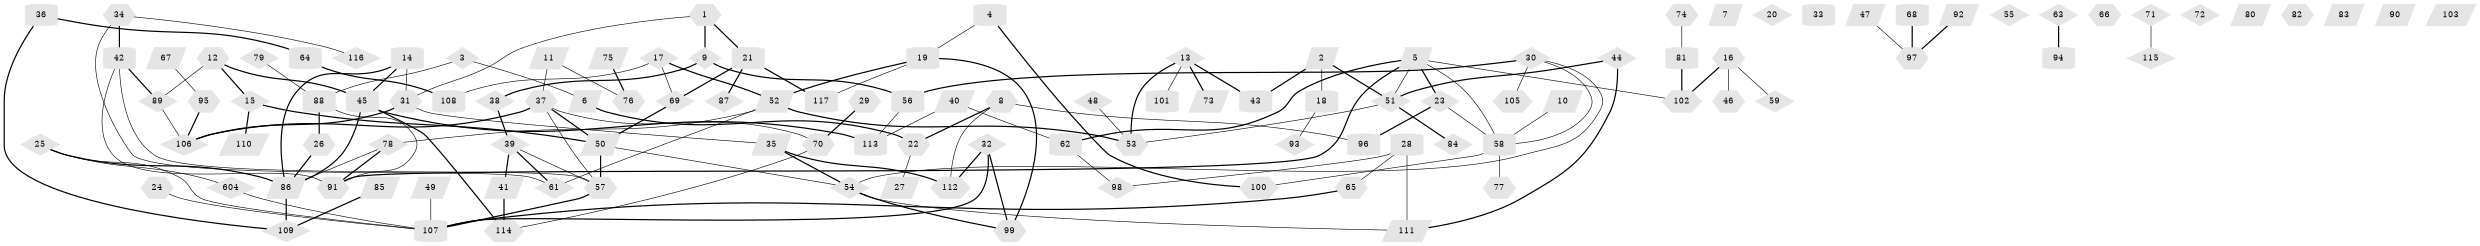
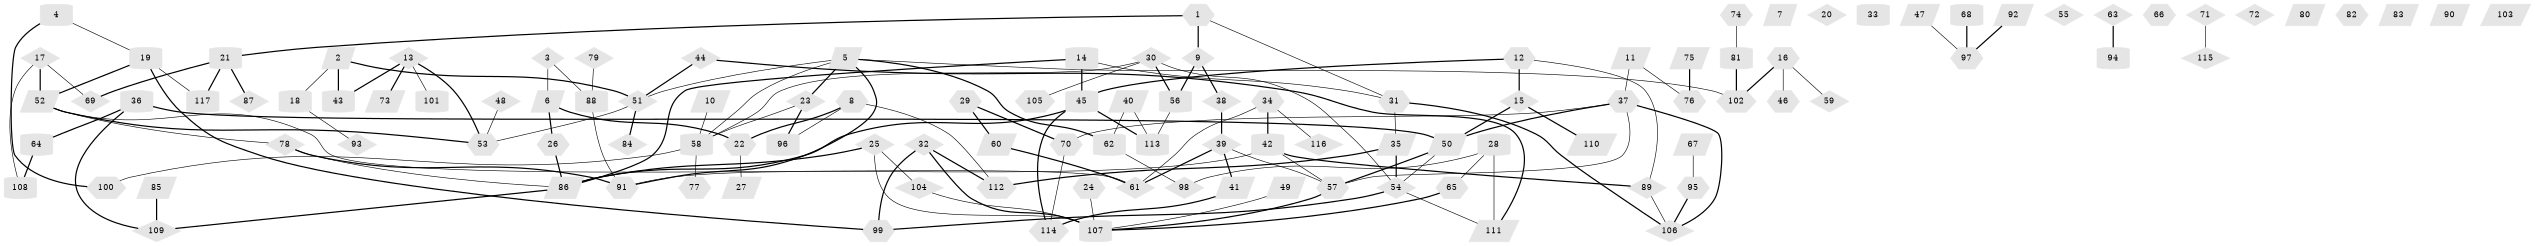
edge "69" -- "50": now "36" -- "50"
edge "88" -- "26": now "6" -- "26"
node "60": added
node "604": label "604" -> "104"
